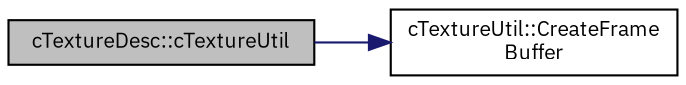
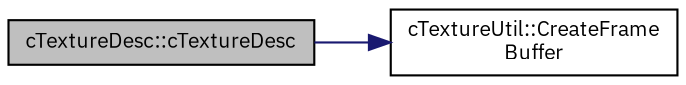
node "cTextureDesc::cTextureUtil": label "cTextureDesc::cTextureUtil" -> "cTextureDesc::cTextureDesc"
